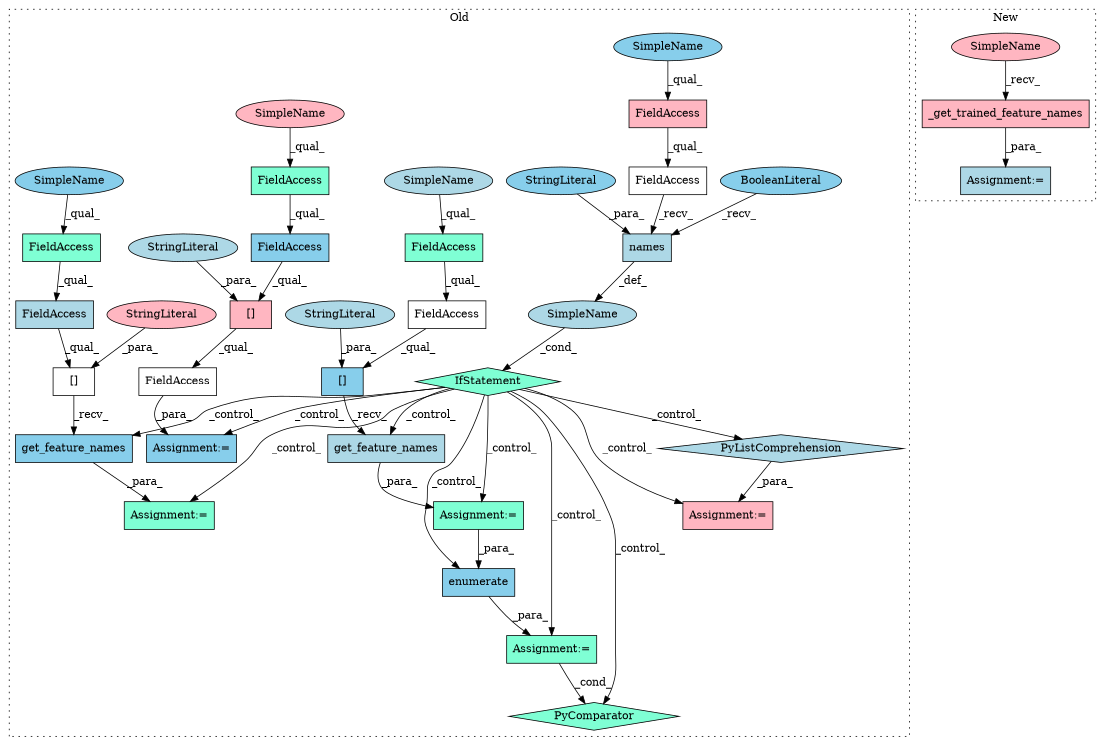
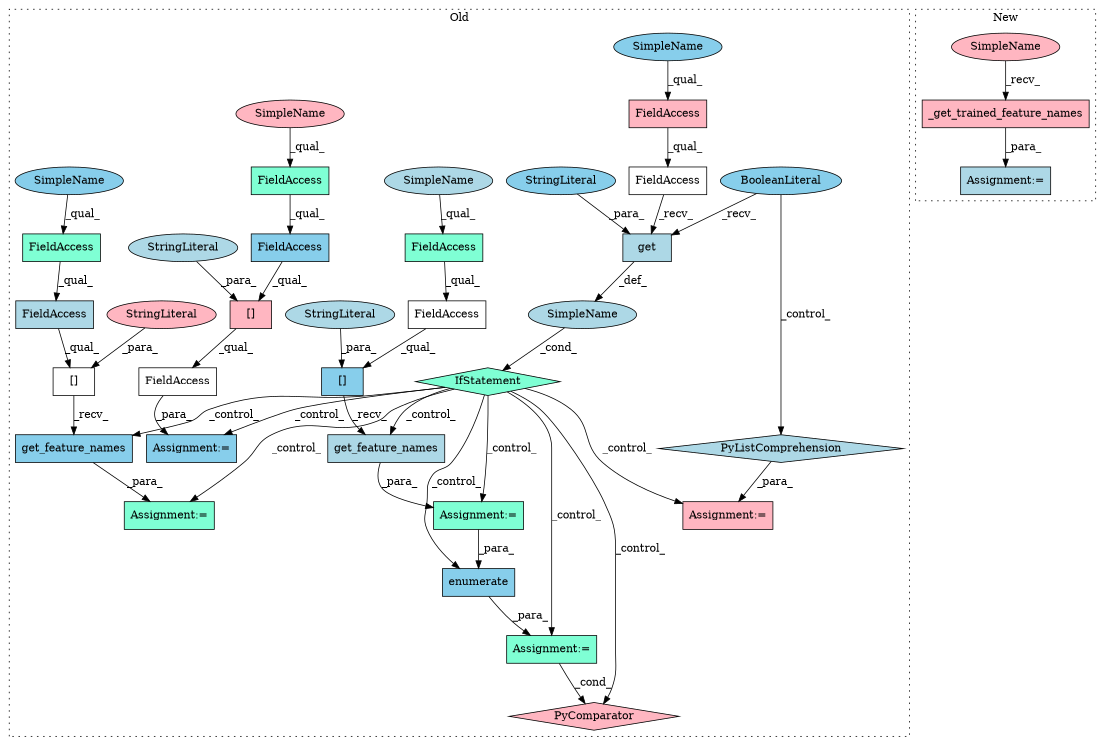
node "names": label "names" -> "get"
edge "IfStatement" -> "PyListComprehension": now "BooleanLiteral" -> "PyListComprehension"
node "PyComparator": fillcolor aquamarine -> lightpink
